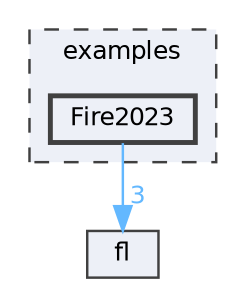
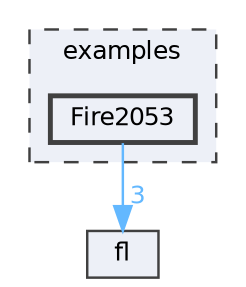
node "Fire2023": label "Fire2023" -> "Fire2053"
